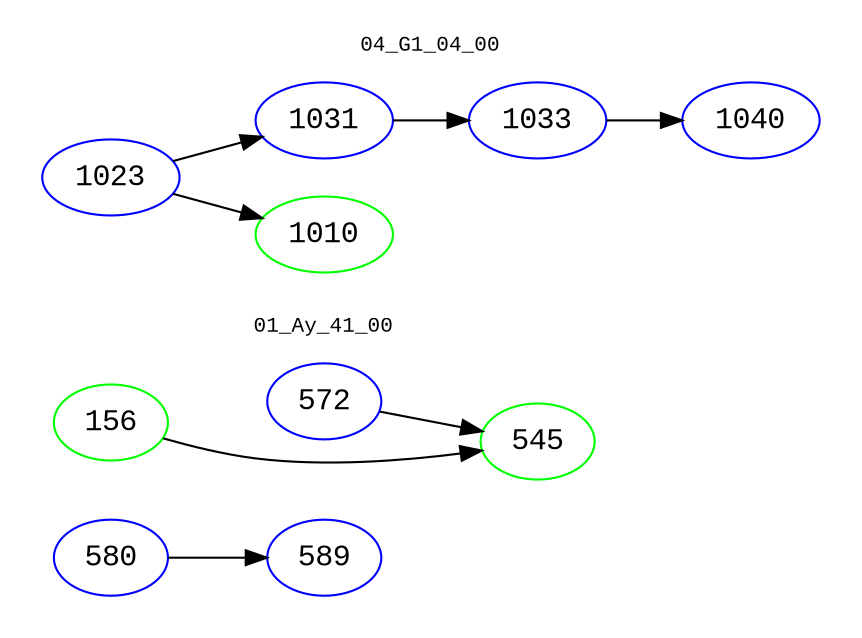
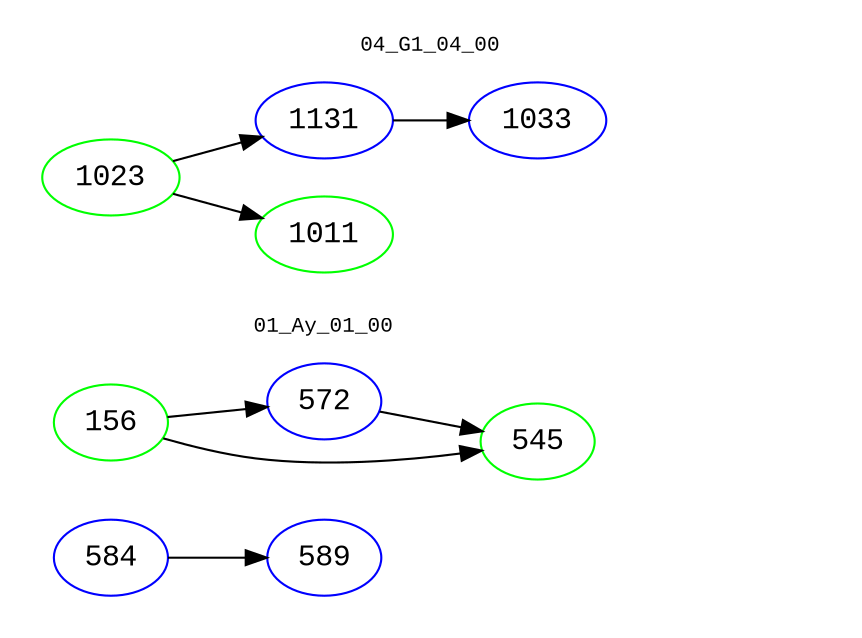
node "1031": label "1031" -> "1131"
node "1040": removed
node "1023": color blue -> green
node "1010": label "1010" -> "1011"
cluster "01_Ay_41_00": label "01_Ay_41_00" -> "01_Ay_01_00"
edge "156" -> "572": added
node "580": label "580" -> "584"
